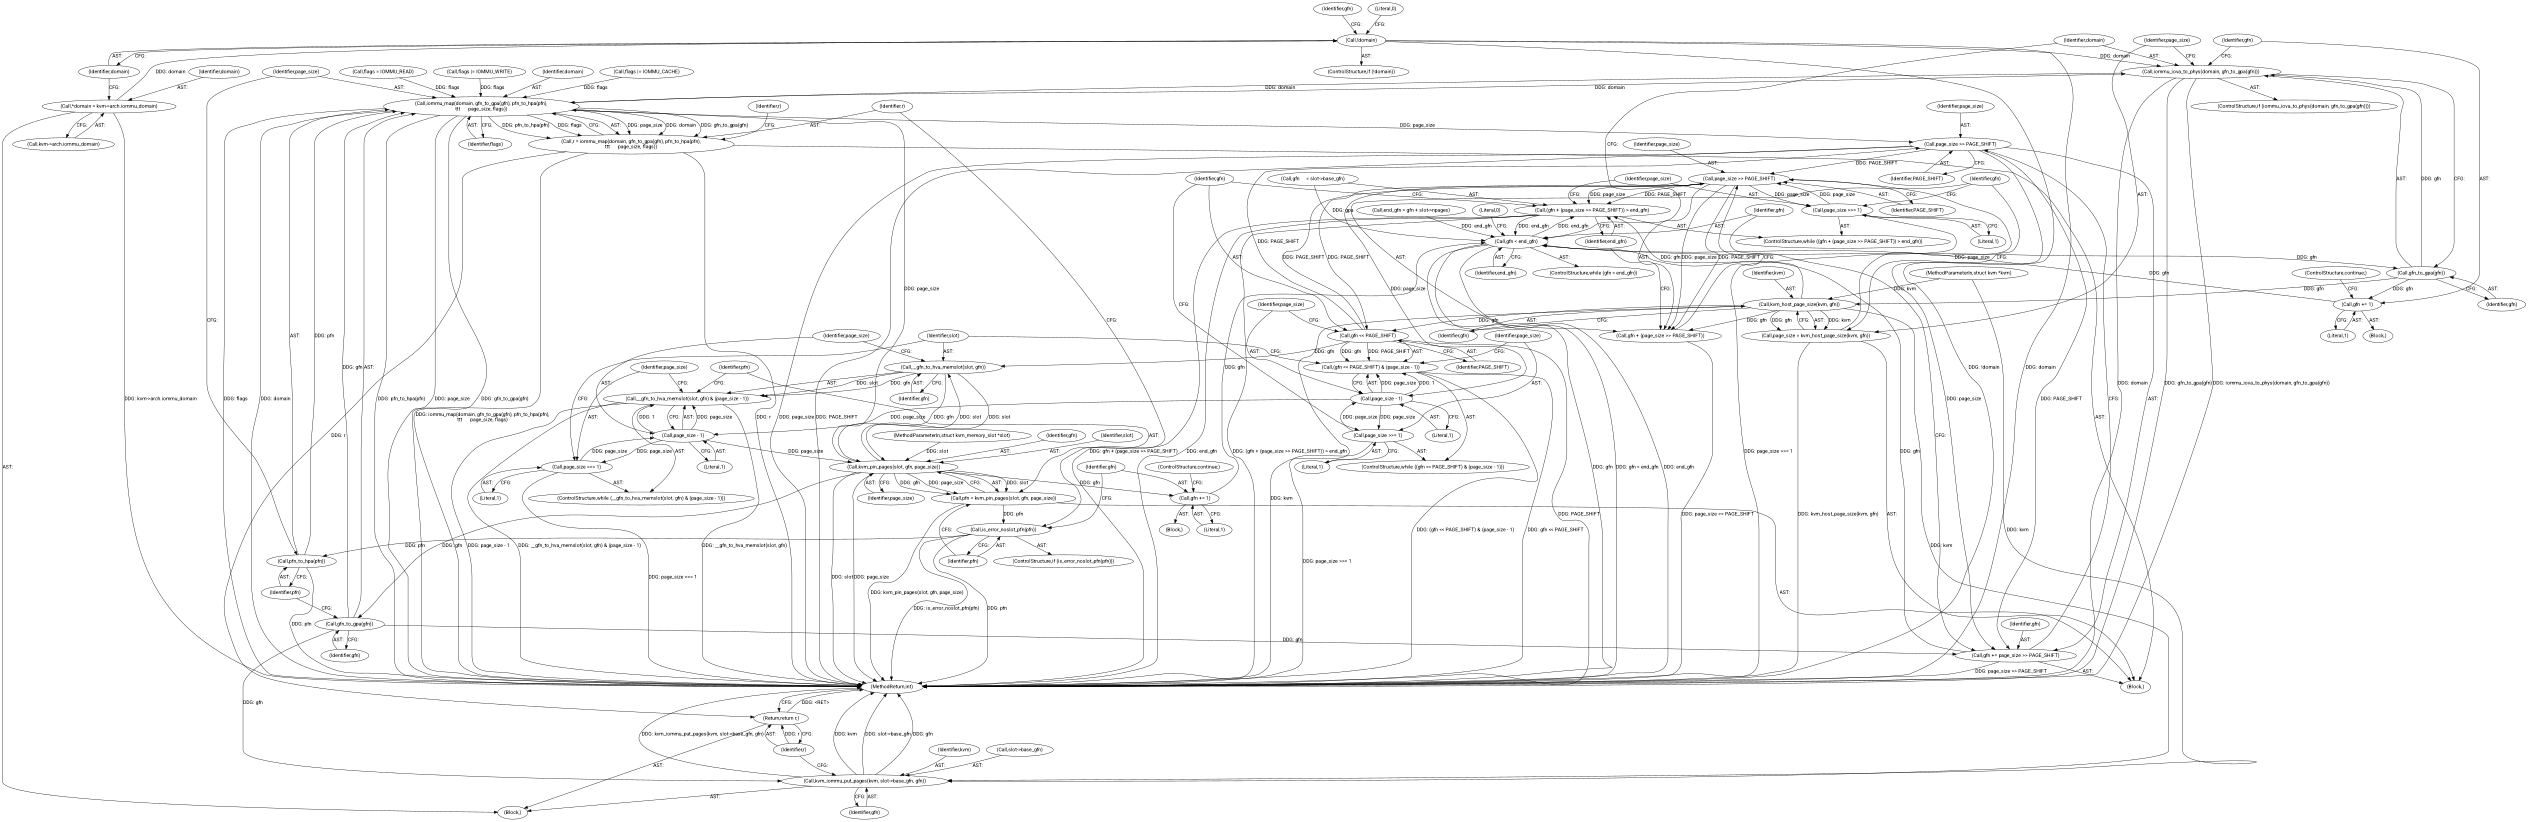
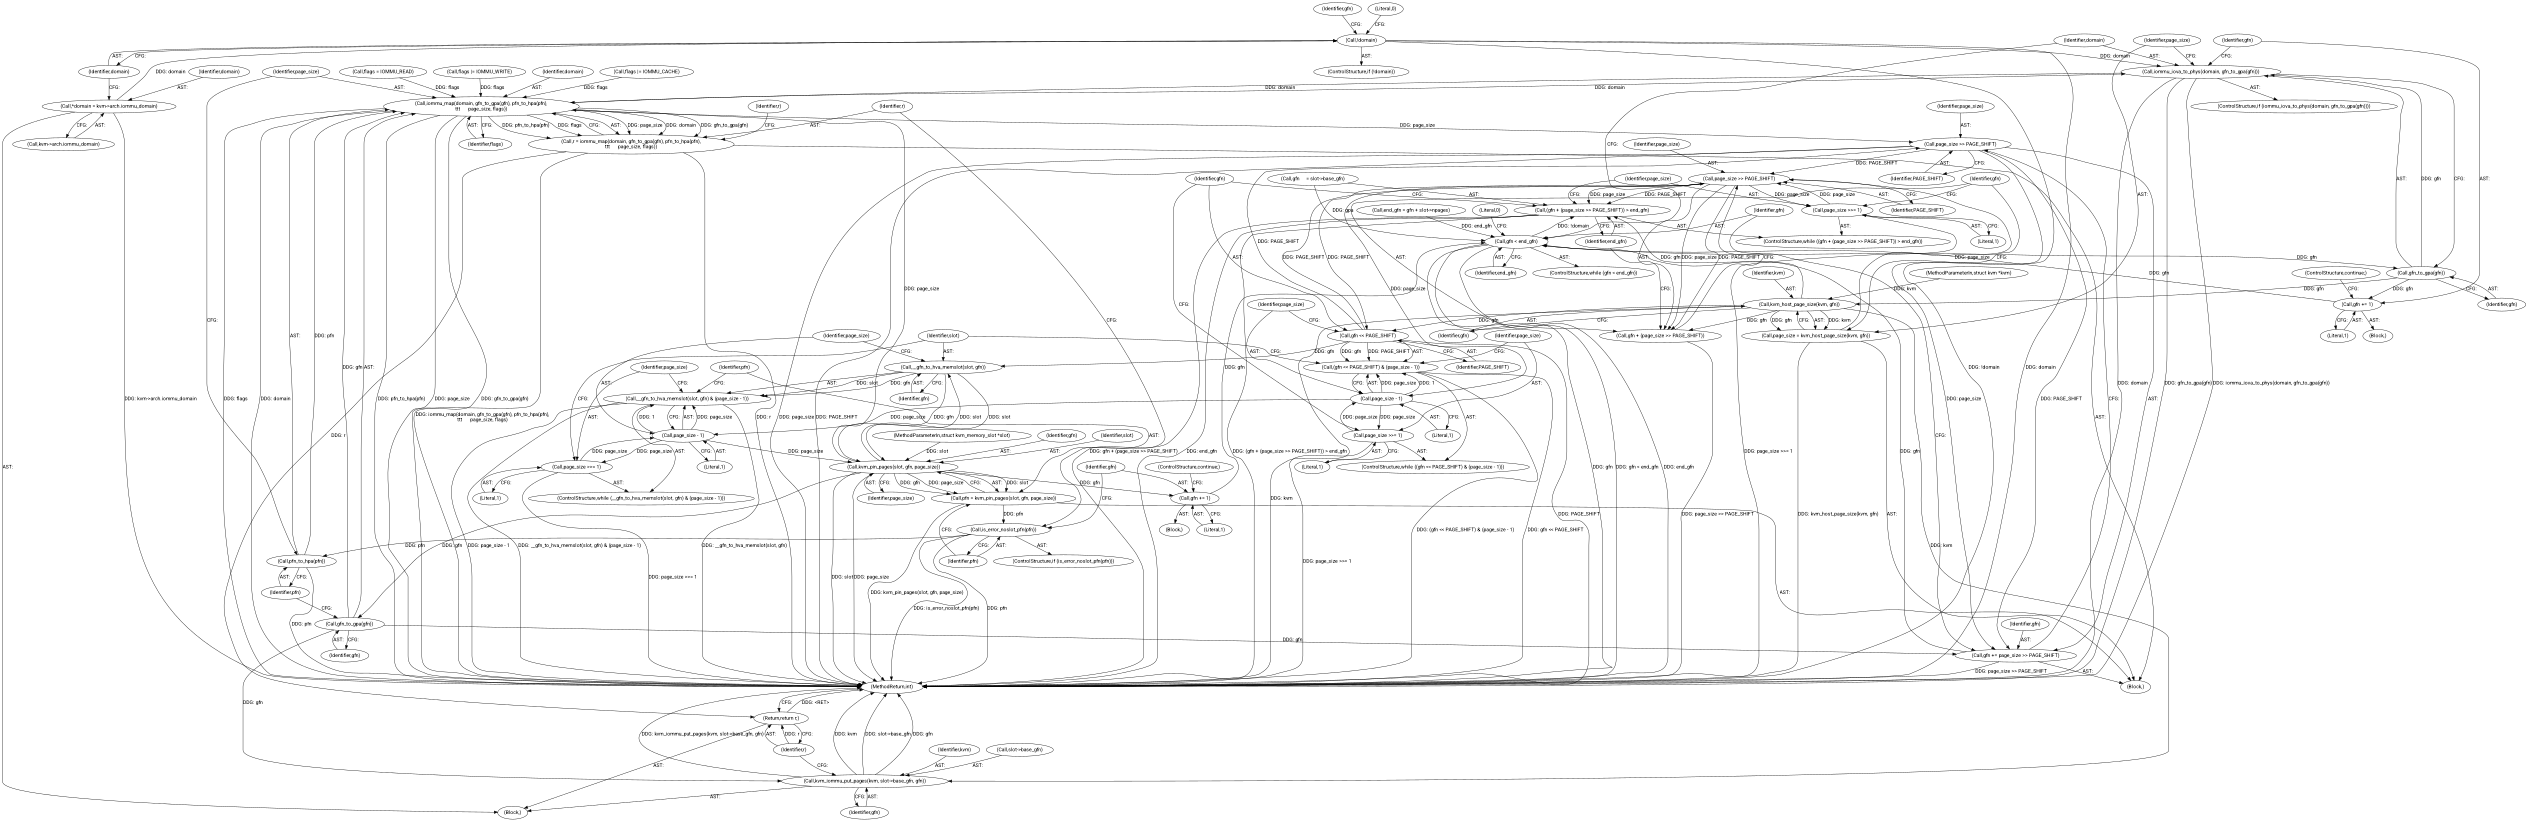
edge "(Call,(gfn + (page_size >> PAGE_SHIFT)) > end_gfn)" -> "(Call,gfn < end_gfn)": removed, label "DDG: end_gfn"
edge "(Call,gfn < end_gfn)" -> "(Call,(gfn + (page_size >> PAGE_SHIFT)) > end_gfn)": label "DDG: end_gfn" -> "DDG: !domain"
edge "(MethodParameterIn,struct kvm *kvm)" -> "(Call,kvm_iommu_put_pages(kvm, slot->base_gfn, gfn))": removed, label "DDG: kvm"
